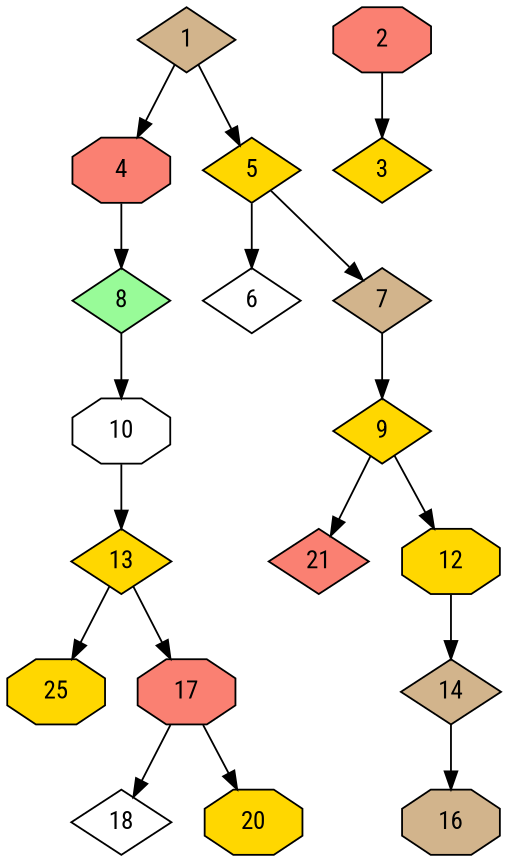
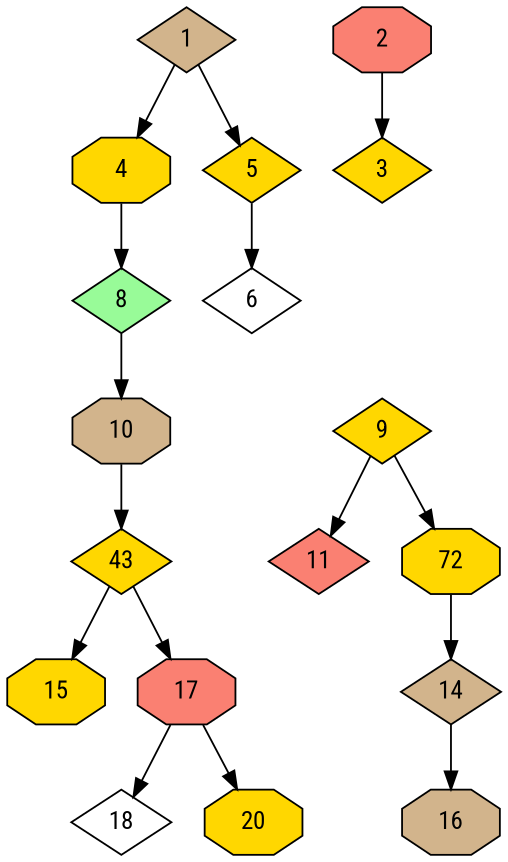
node "4": fillcolor salmon -> gold
node "7": removed
node "10": fillcolor white -> tan
node "13": label "13" -> "43"
node "21": label "21" -> "11"
node "12": label "12" -> "72"
node "25": label "25" -> "15"
